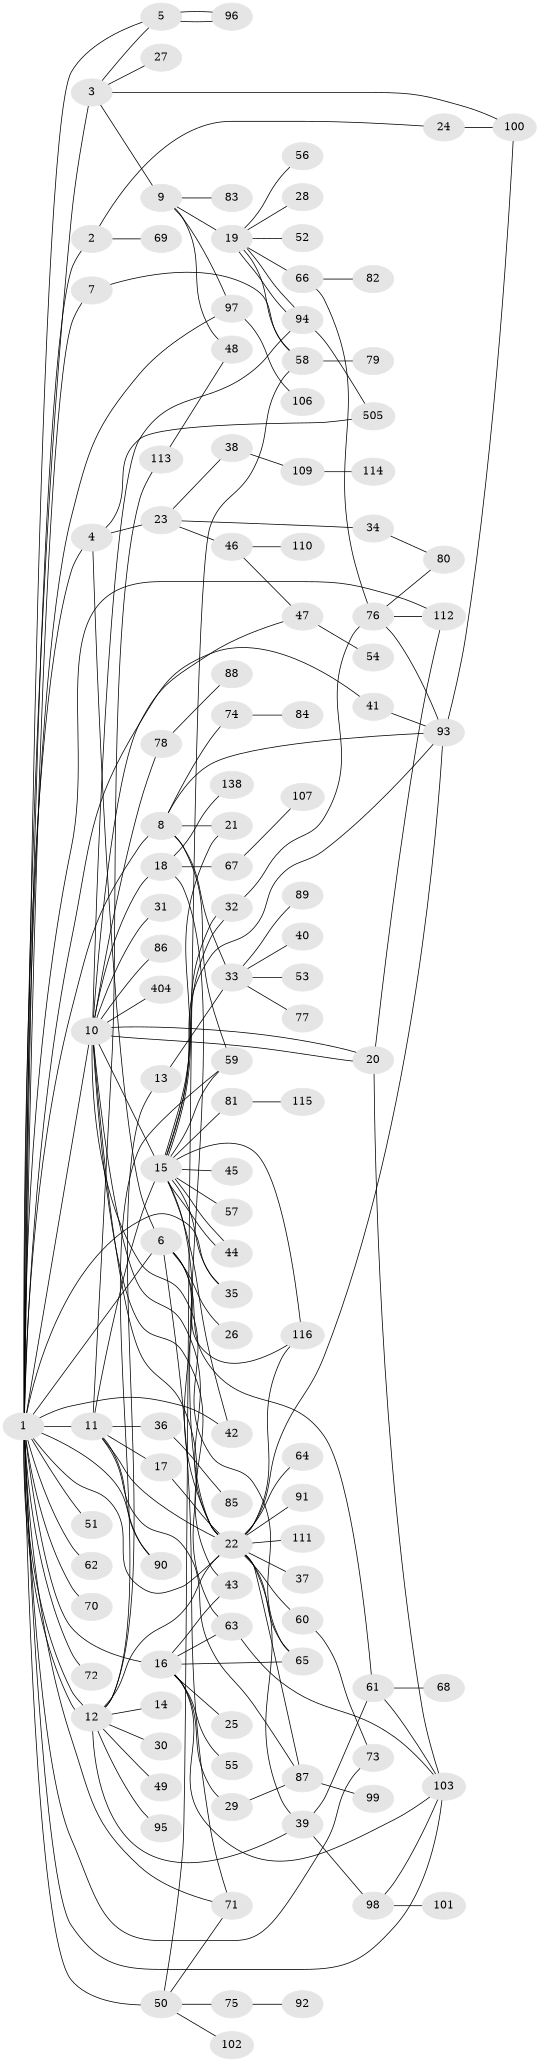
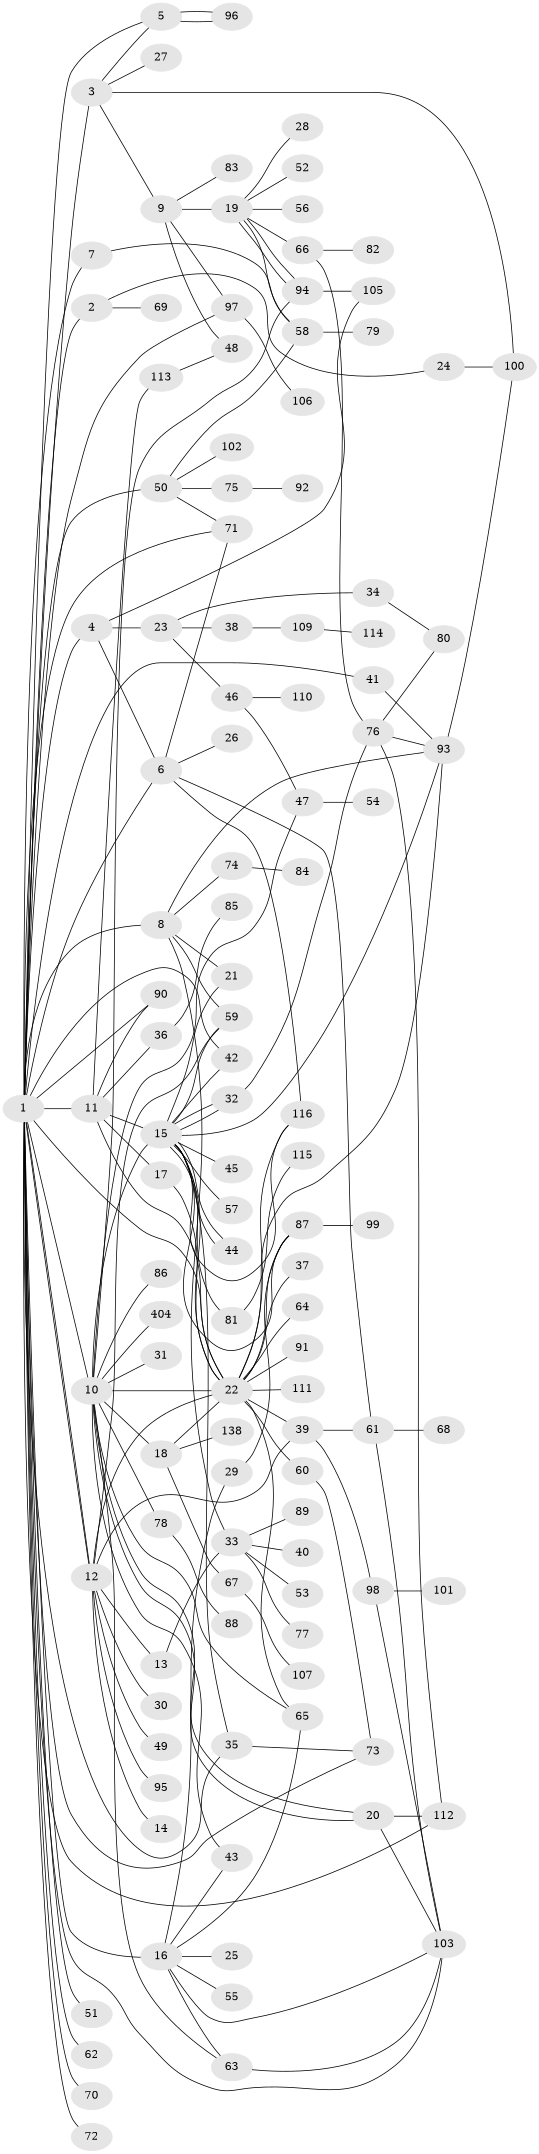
node "505": label "505" -> "105"
edge "11" -- "87": now "15" -- "87"
edge "35" -- "73": added
